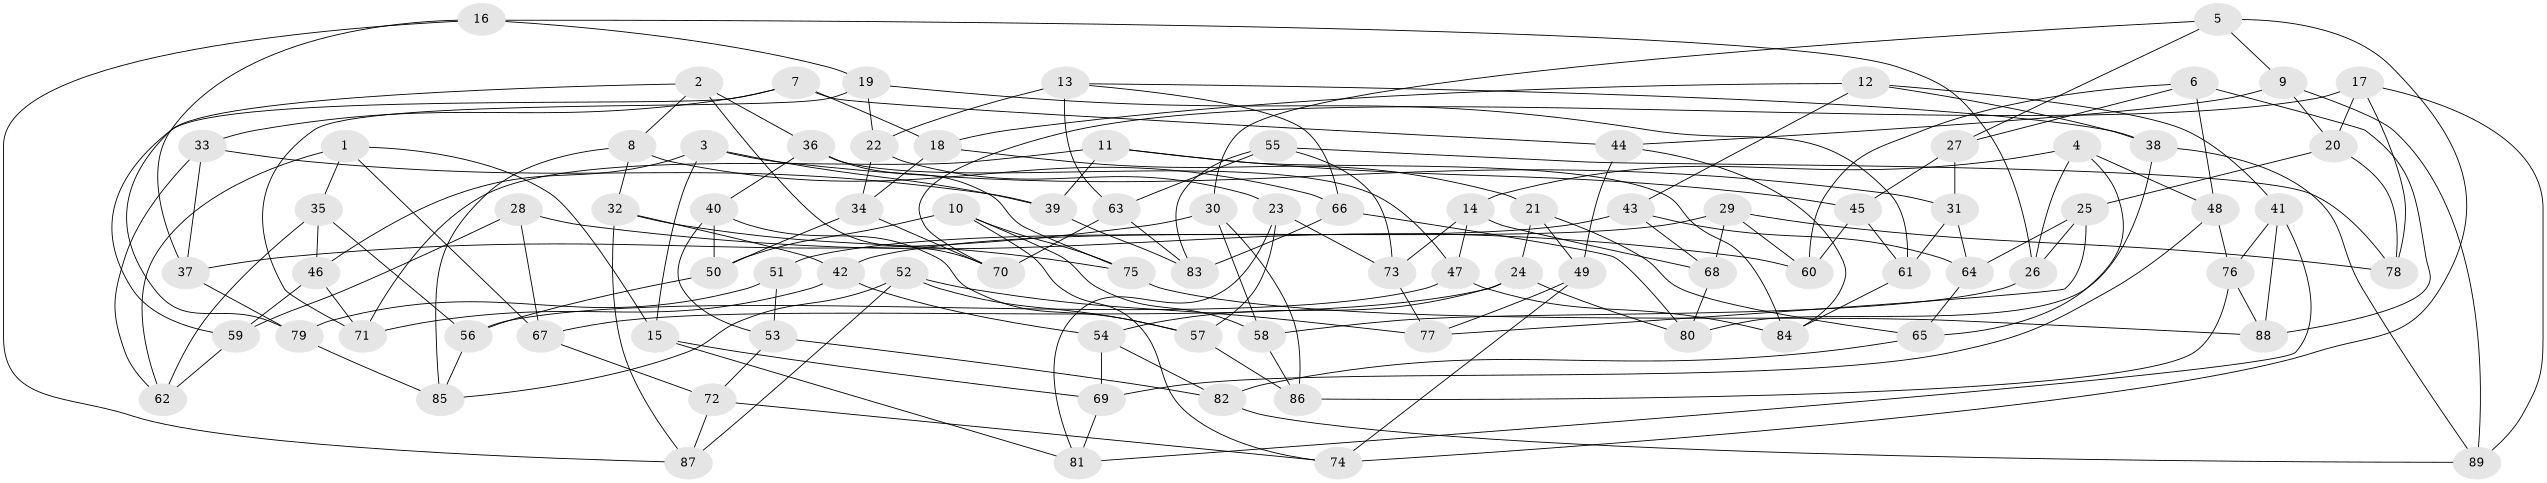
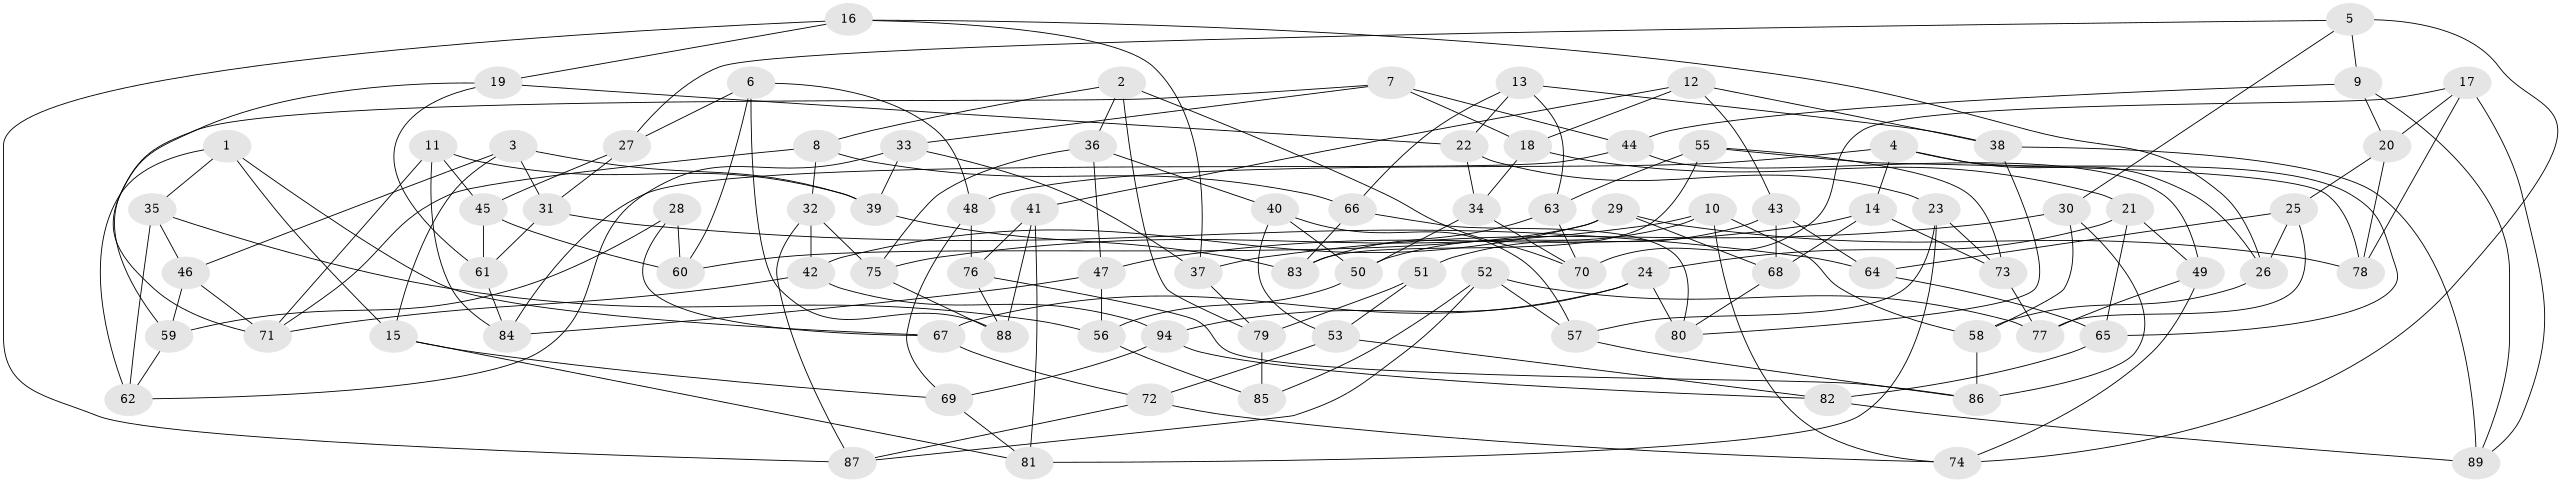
edge "8" -- "85": now "8" -- "71"
node "54": label "54" -> "94"
